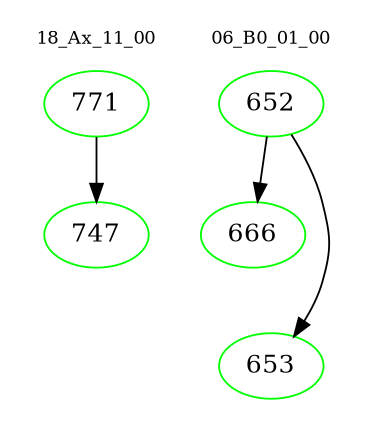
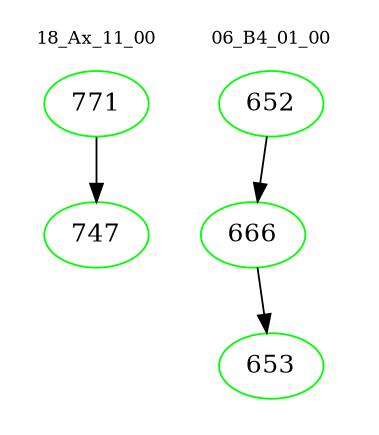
cluster "06_B0_01_00": label "06_B0_01_00" -> "06_B4_01_00"
edge "652" -> "653": now "666" -> "653"
